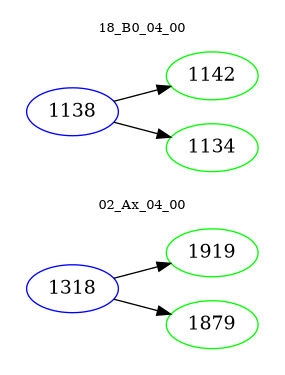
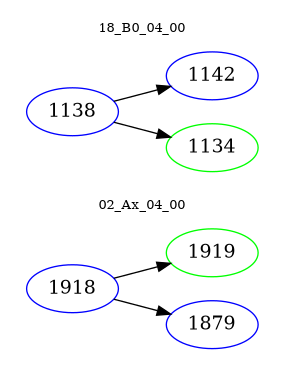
node "1142": color green -> blue
node "1318": label "1318" -> "1918"
node "1879": color green -> blue
